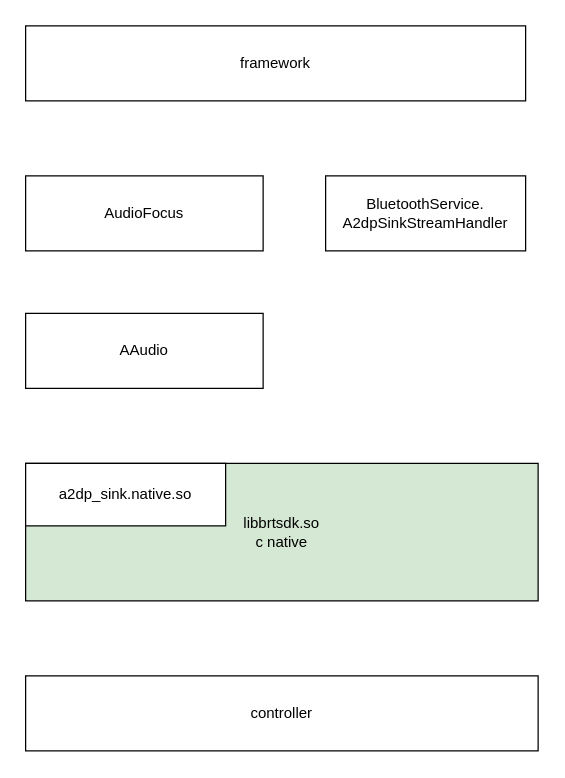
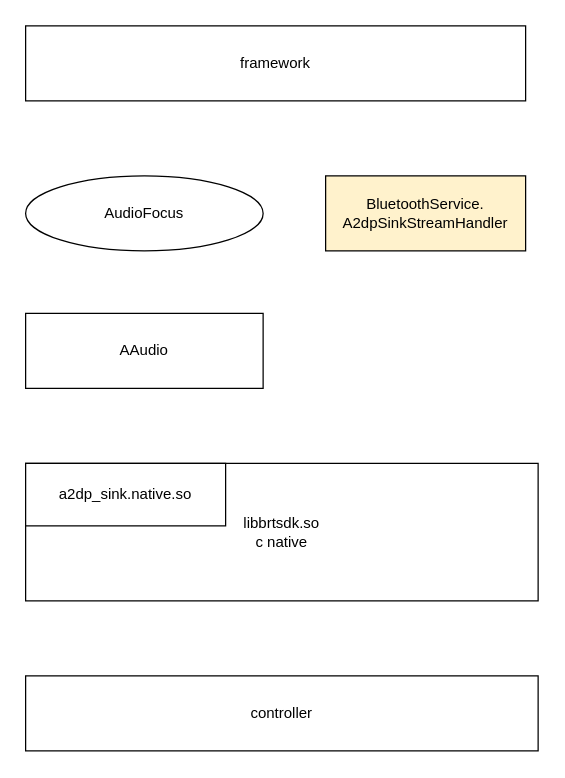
node "AudioFocus": shape rectangle -> ellipse
node "BluetoothService. A2dpSinkStreamHandler": fillcolor #ffffff -> #fff2cc
node "libbrtsdk.so c native": fillcolor #d5e8d4 -> #ffffff
